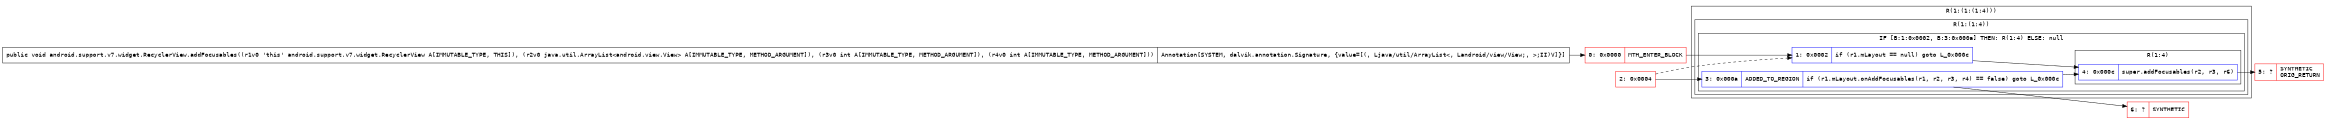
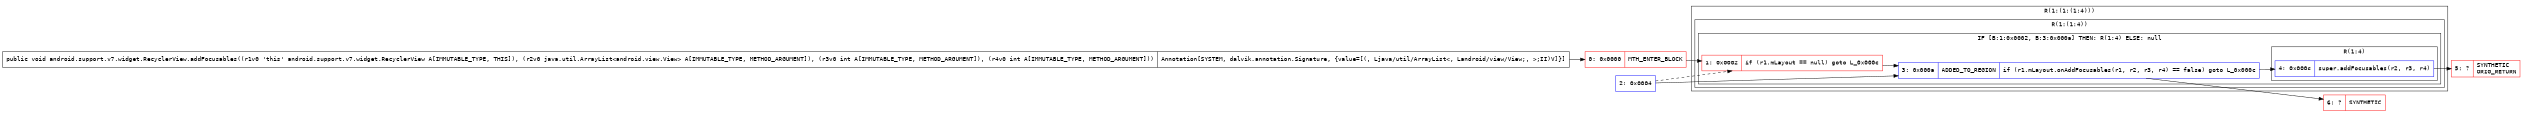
node "1: 0x0002": color blue -> red
edge "1: 0x0002" -> "4: 0x000c": now "1: 0x0002" -> "3: 0x000a"
node "4: 0x000c": text "super.addFocusables(r2, r3, r6)" -> "super.addFocusables(r2, r3, r4)"
node "2: 0x0004": color red -> blue
